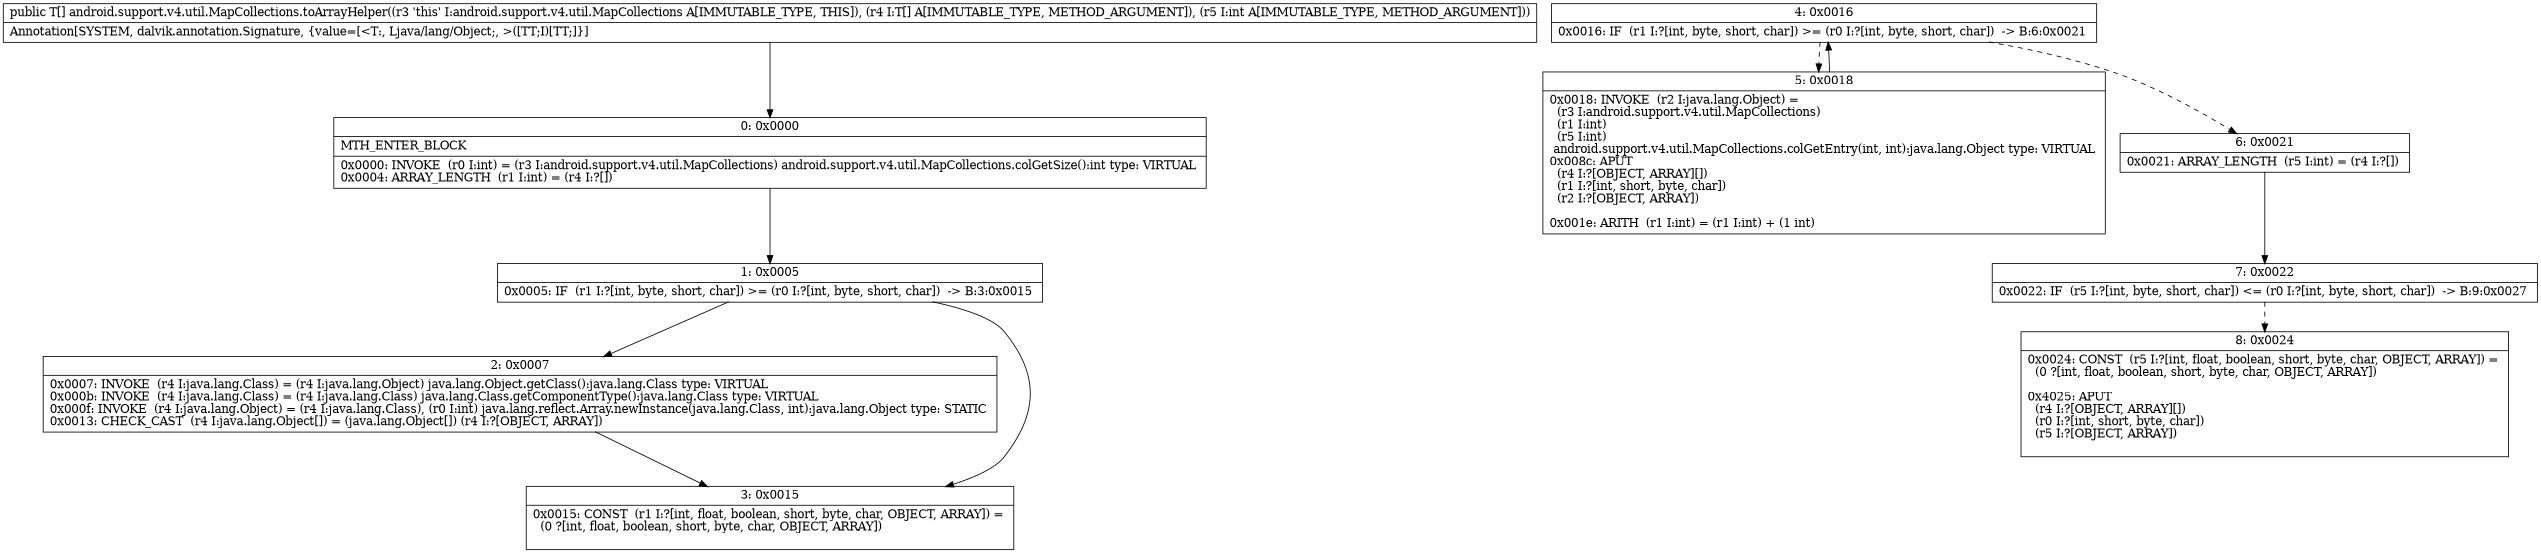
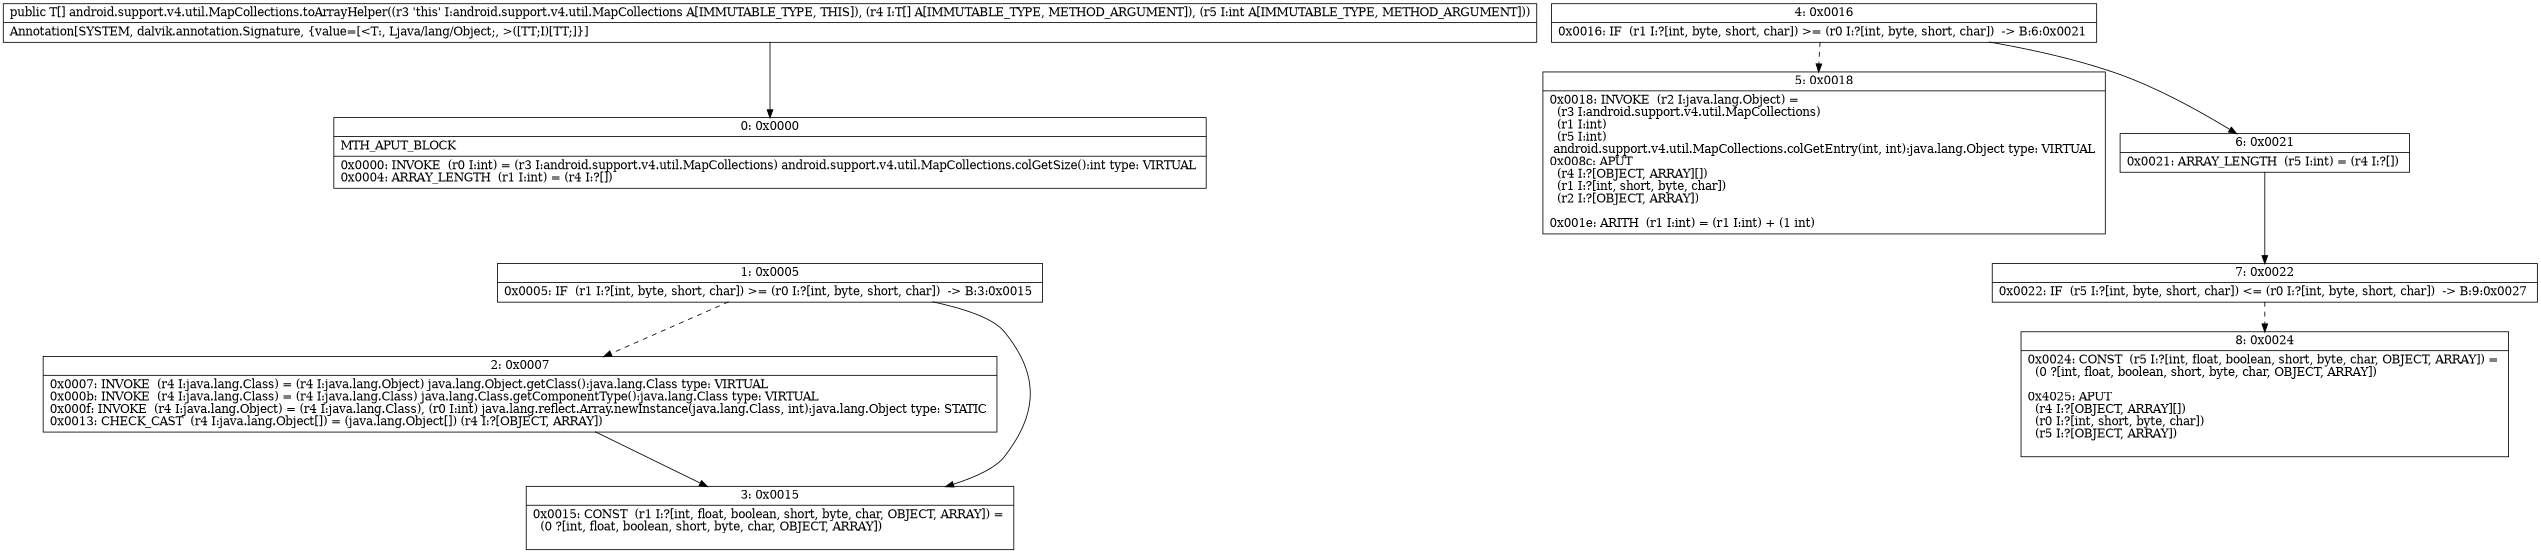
edge "5: 0x0018" -> "4: 0x0016": removed
edge "4: 0x0016" -> "6: 0x0021": style dashed -> solid
node "0: 0x0000": text "MTH_ENTER_BLOCK" -> "MTH_APUT_BLOCK"
edge "0: 0x0000" -> "1: 0x0005": removed
edge "1: 0x0005" -> "2: 0x0007": style solid -> dashed
